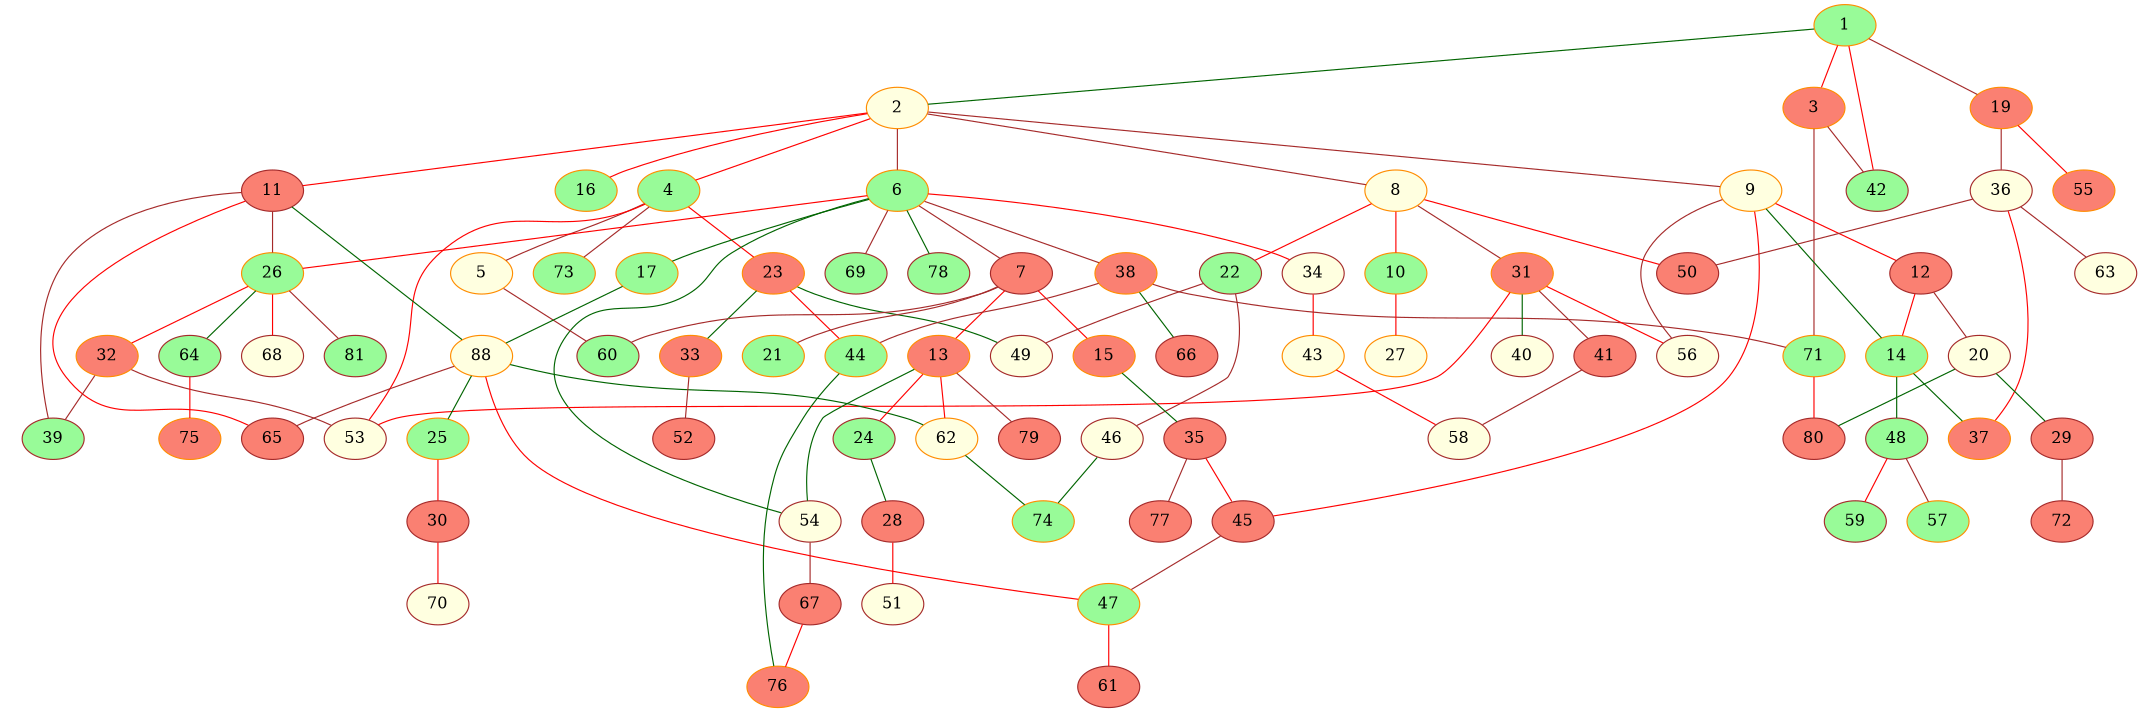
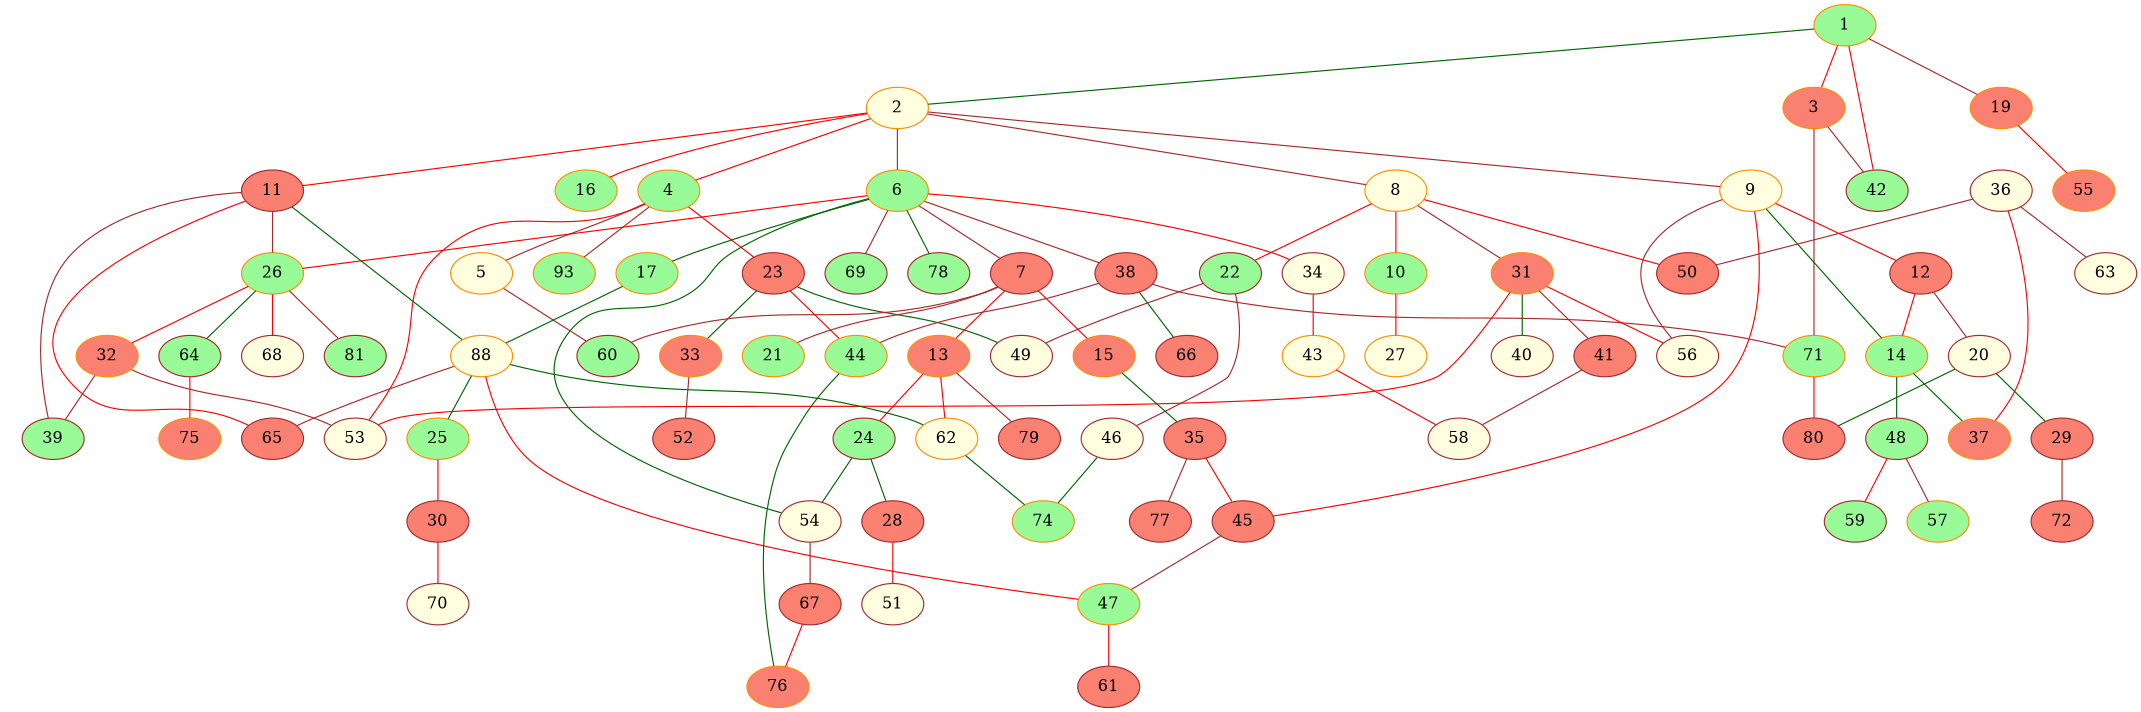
edge "19" -- "36": removed
node "73": label "73" -> "93"
node "23": color darkorange -> brown
node "38": color darkorange -> brown
edge "13" -- "54": now "24" -- "54"
